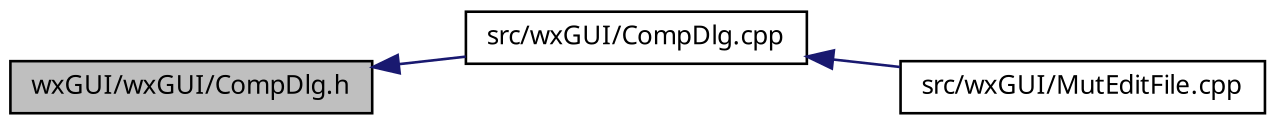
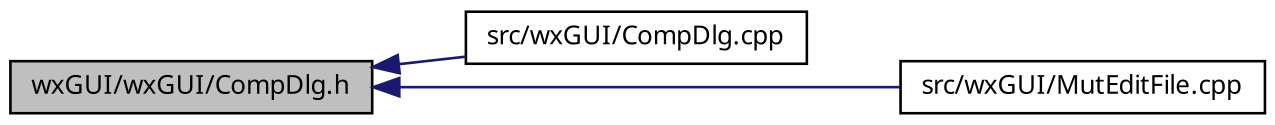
edge "src/wxGUI/MutEditFile.cpp" -> "src/wxGUI/CompDlg.cpp": now "src/wxGUI/MutEditFile.cpp" -> "wxGUI/wxGUI/CompDlg.h"
